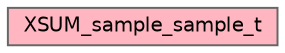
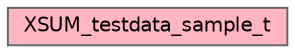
node "XSUM_sample_sample_t": label "XSUM_sample_sample_t" -> "XSUM_testdata_sample_t"
